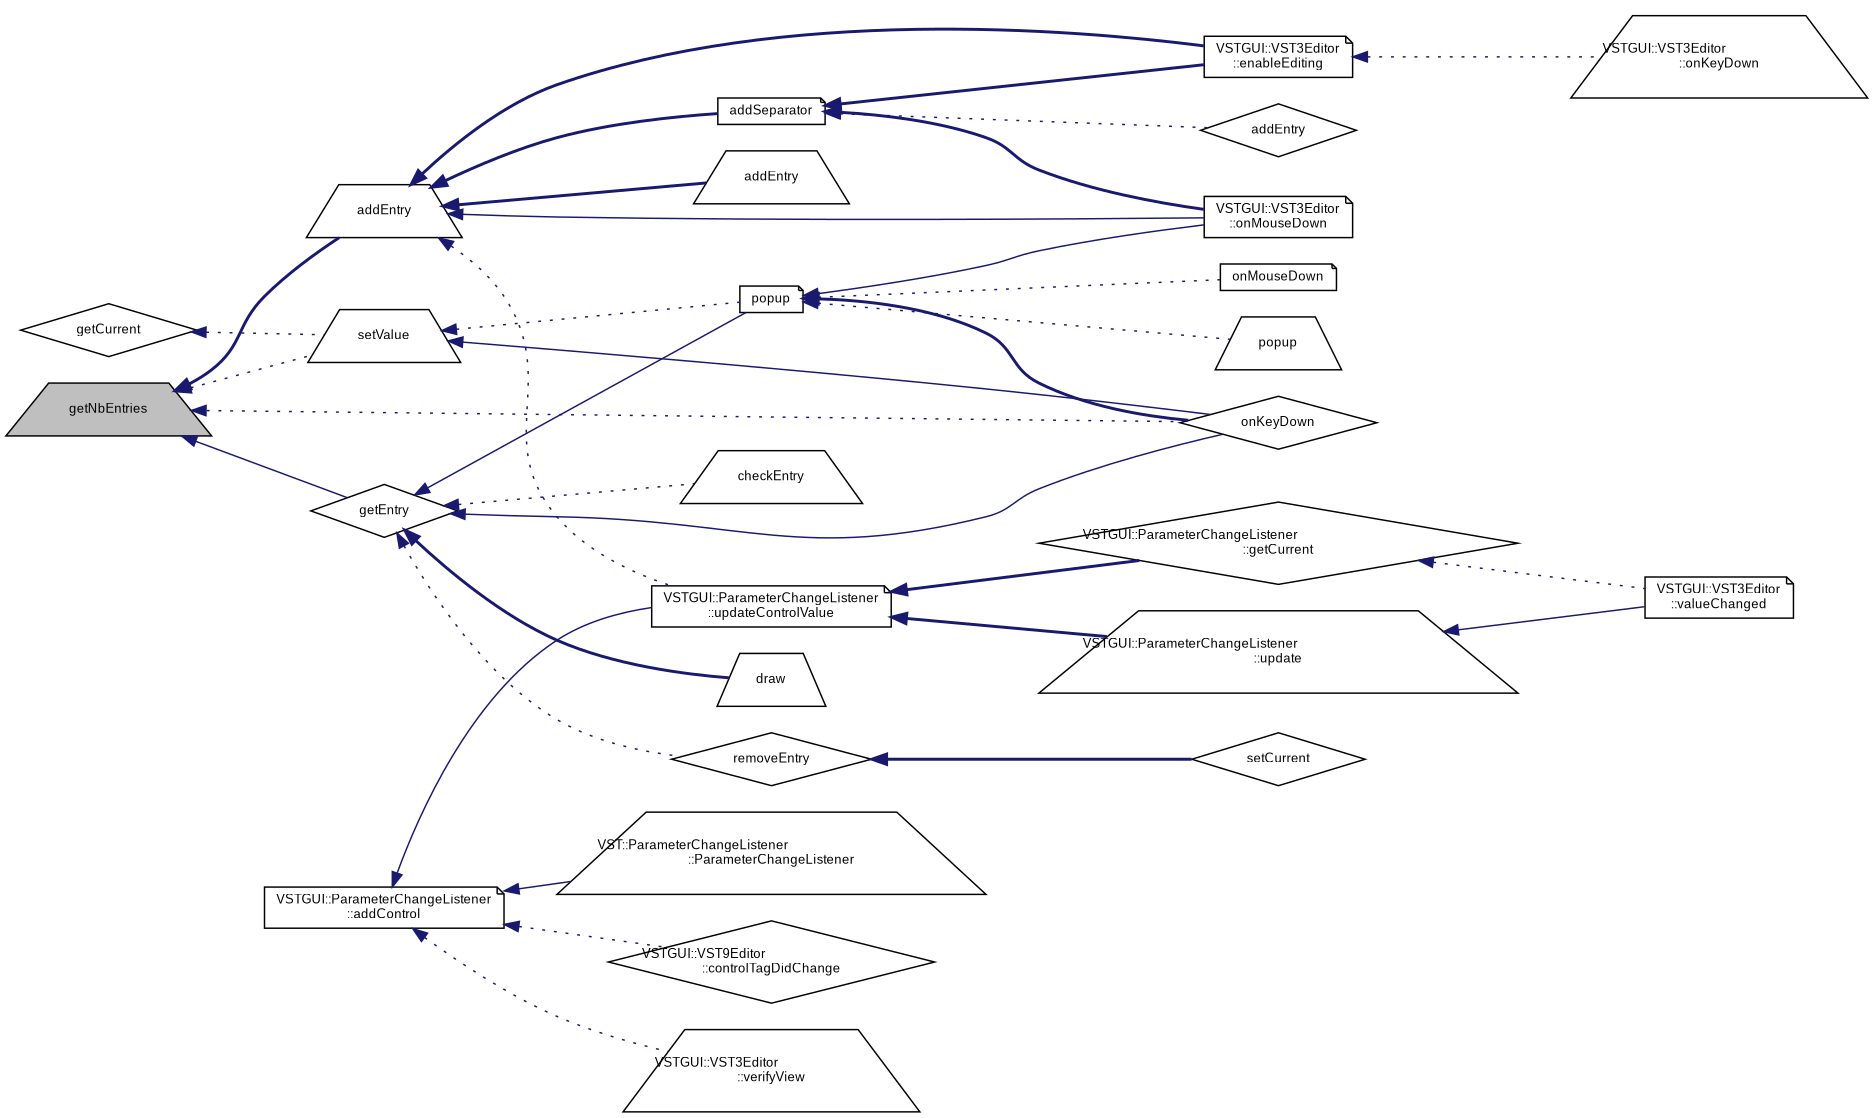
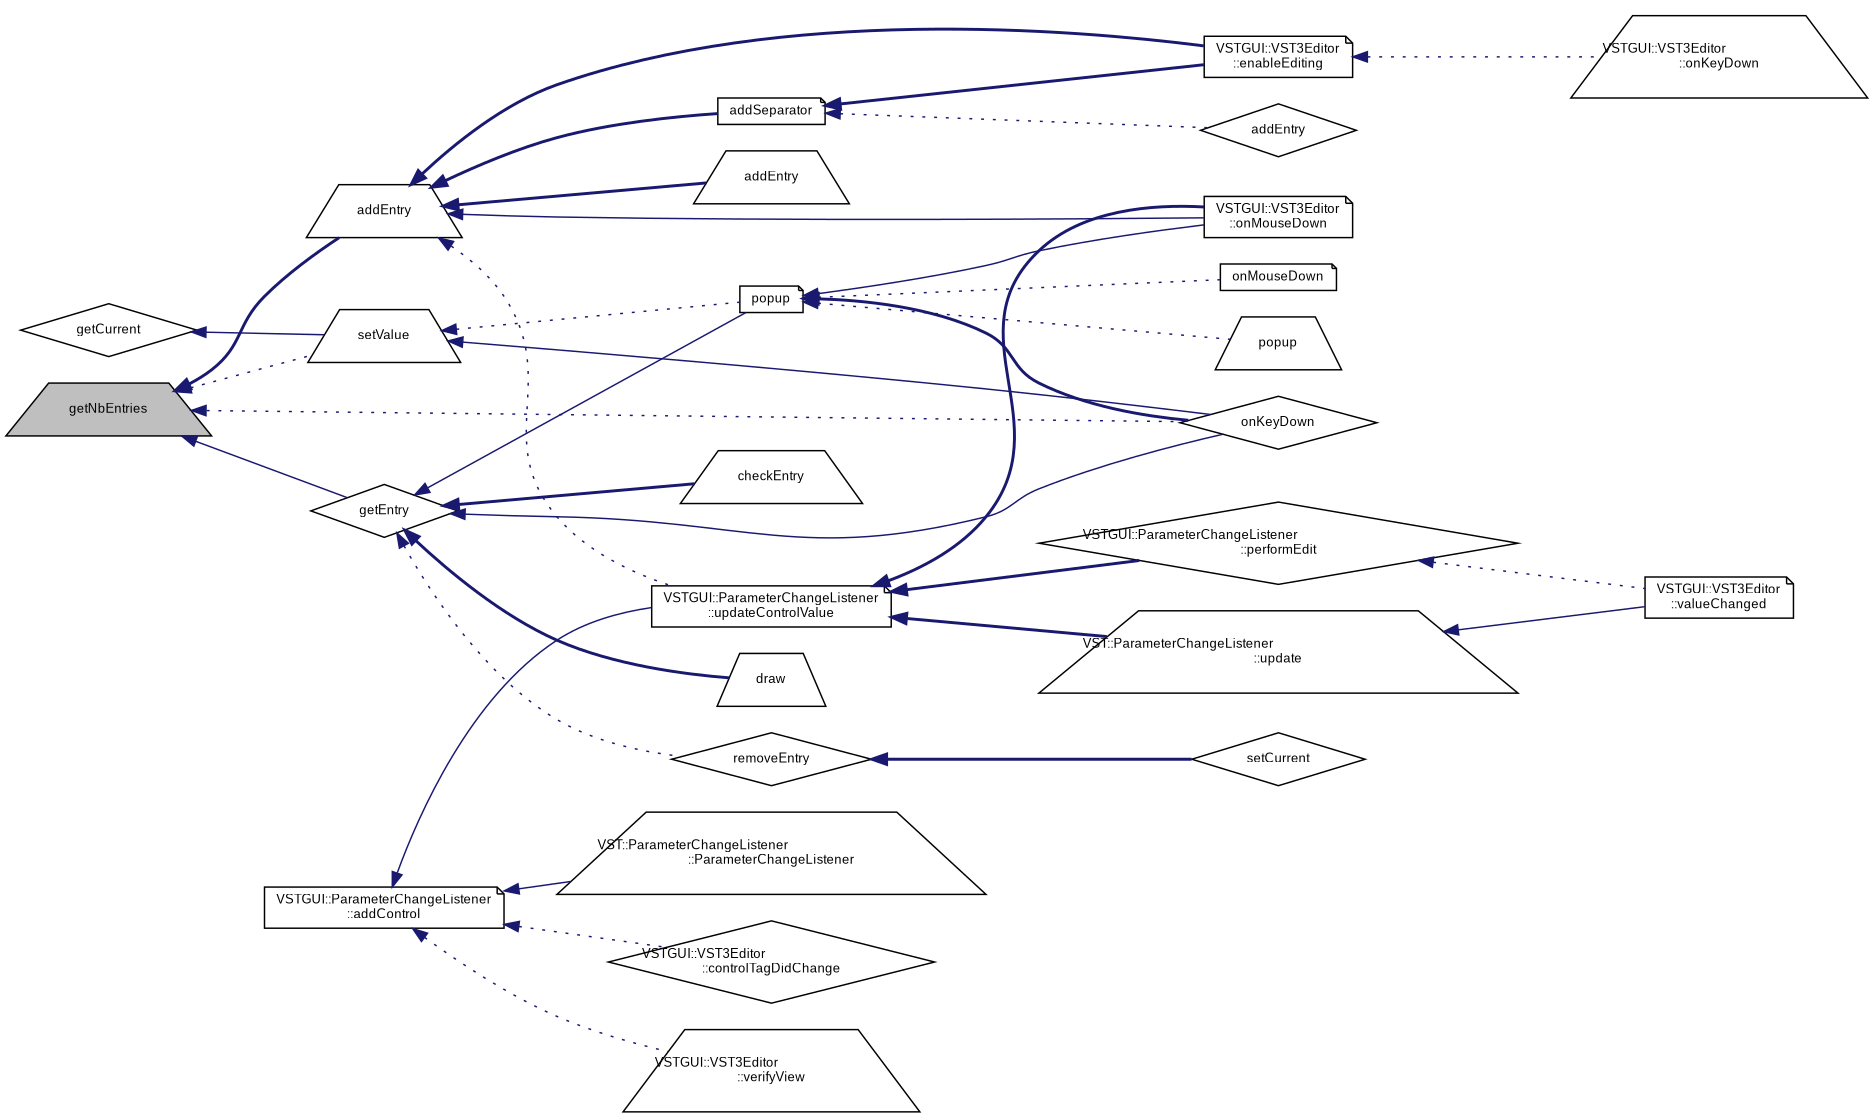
edge "VSTGUI::VST3Editor ::onMouseDown" -> "addSeparator": now "VSTGUI::VST3Editor ::onMouseDown" -> "VSTGUI::ParameterChangeListener ::updateControlValue"
edge "setValue" -> "getCurrent": style dotted -> solid
edge "checkEntry" -> "getEntry": style dotted -> bold
node "VSTGUI::ParameterChangeListener ::getCurrent": label "VSTGUI::ParameterChangeListener ::getCurrent" -> "VSTGUI::ParameterChangeListener ::performEdit"
node "VSTGUI::ParameterChangeListener ::update": label "VSTGUI::ParameterChangeListener ::update" -> "VST::ParameterChangeListener ::update"
node "VSTGUI::VST9Editor ::controlTagDidChange": label "VSTGUI::VST9Editor ::controlTagDidChange" -> "VSTGUI::VST3Editor ::controlTagDidChange"
